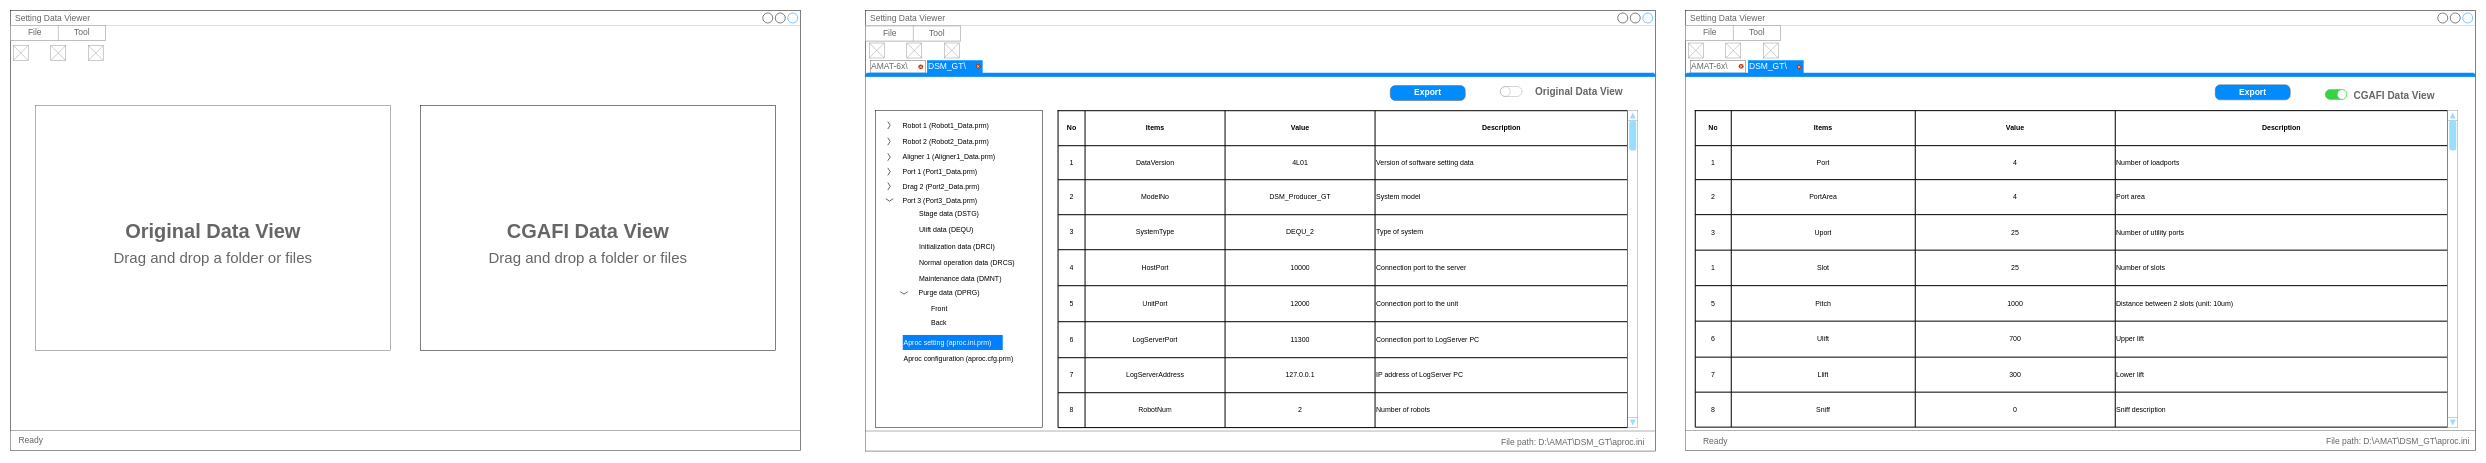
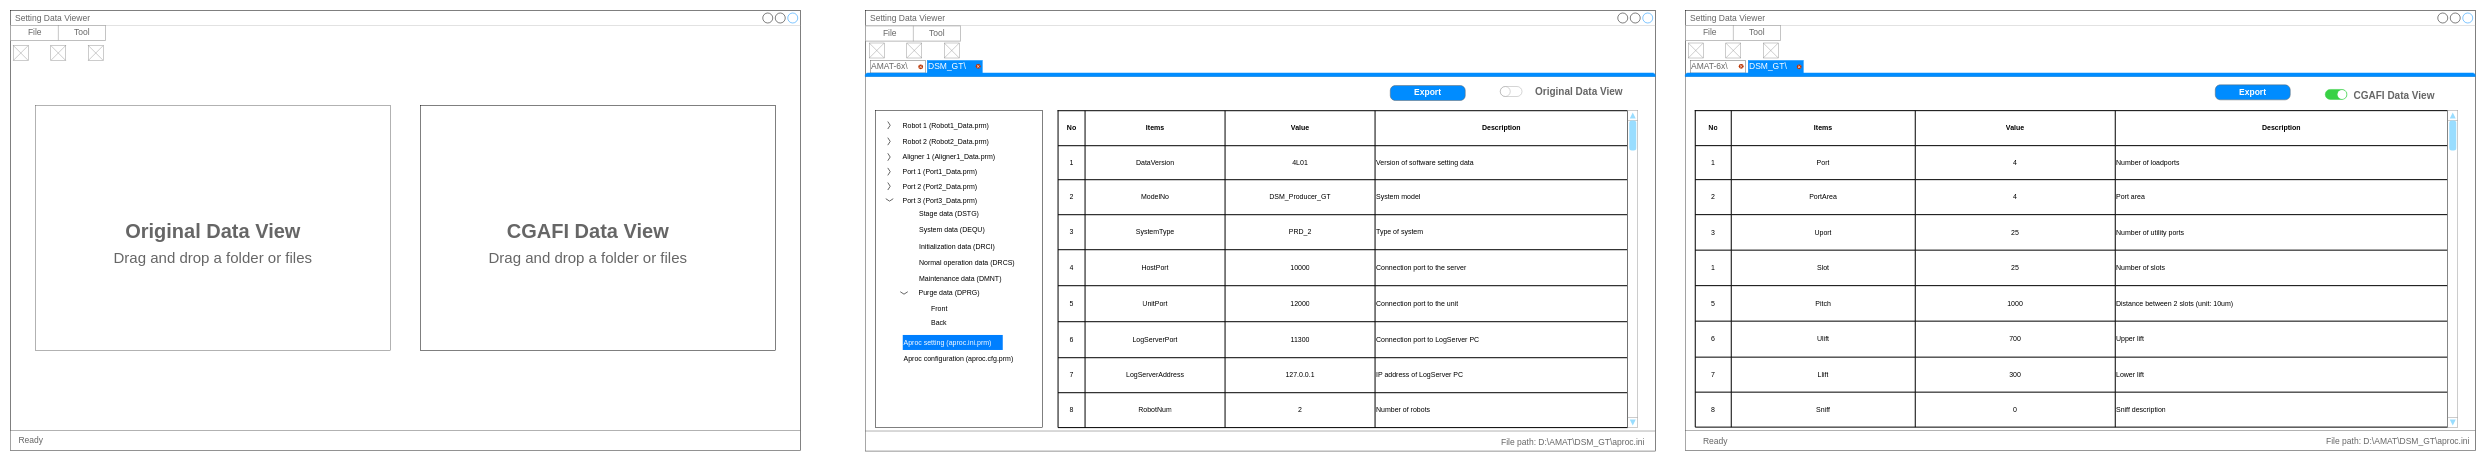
node "Drag 2 (Port2_Data.prm)": label "Drag 2 (Port2_Data.prm)" -> "Port 2 (Port2_Data.prm)"
node "Ulift data (DEQU)": label "Ulift data (DEQU)" -> "System data (DEQU)"
node "DEQU_2": label "DEQU_2" -> "PRD_2"
